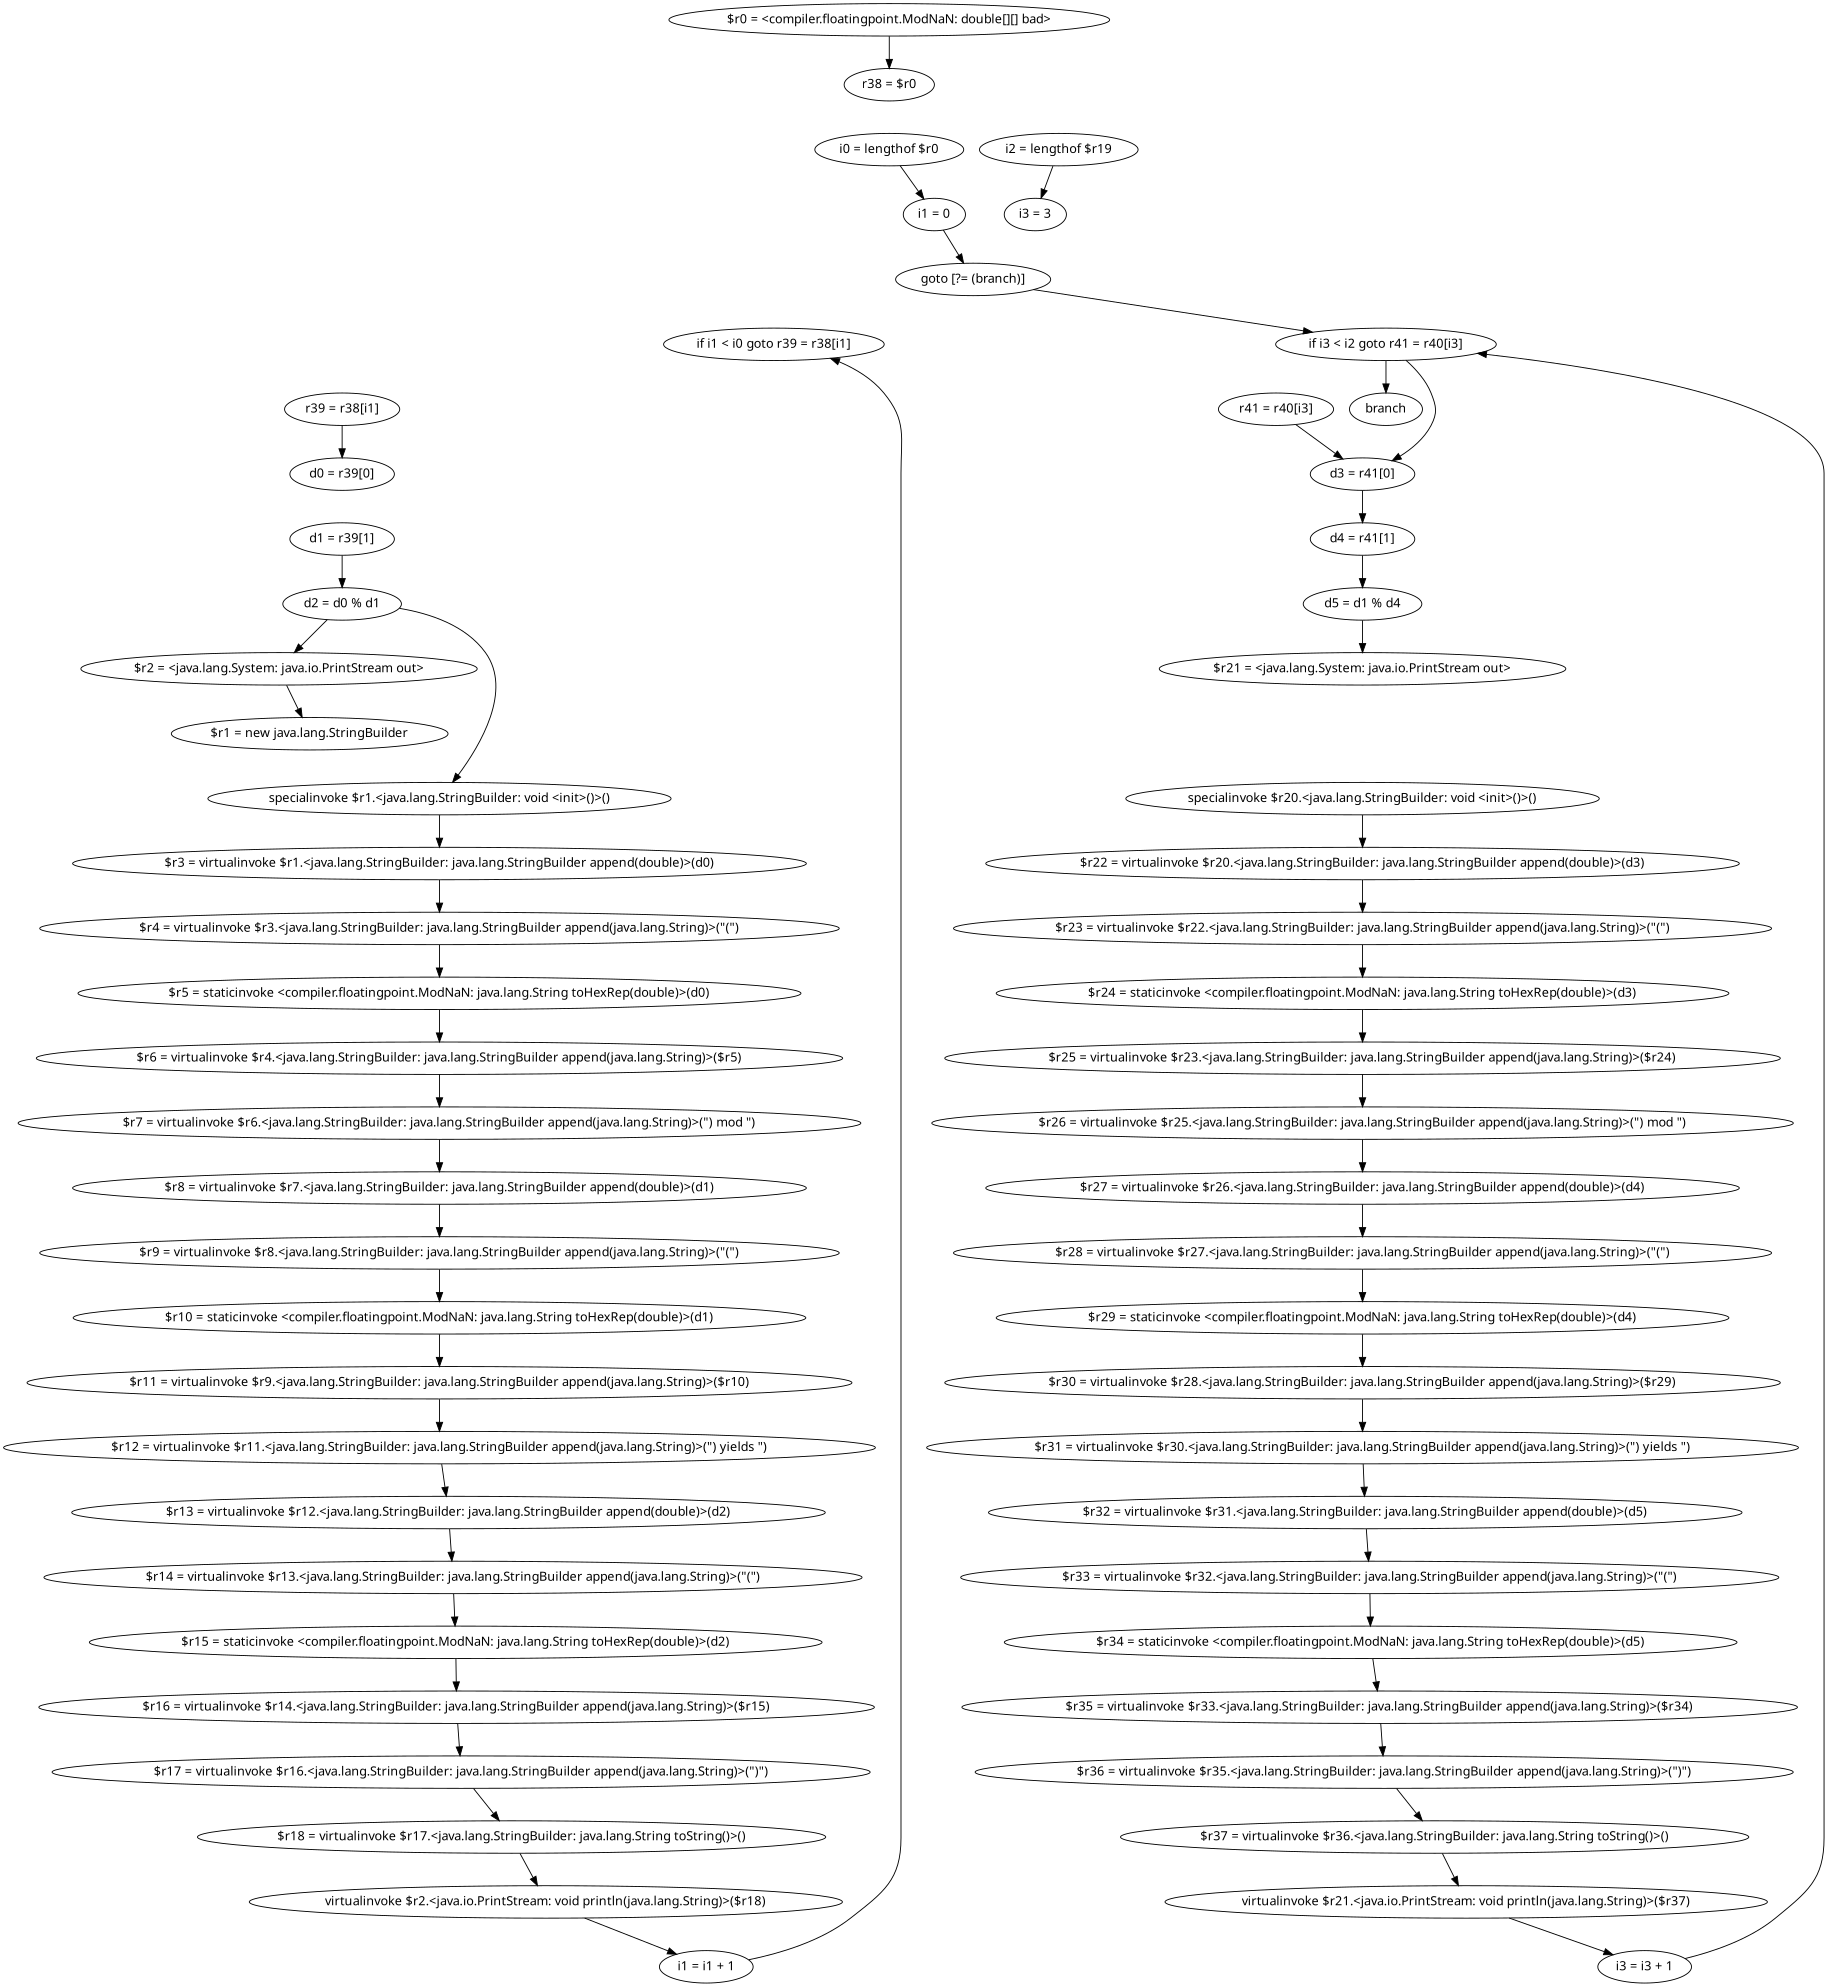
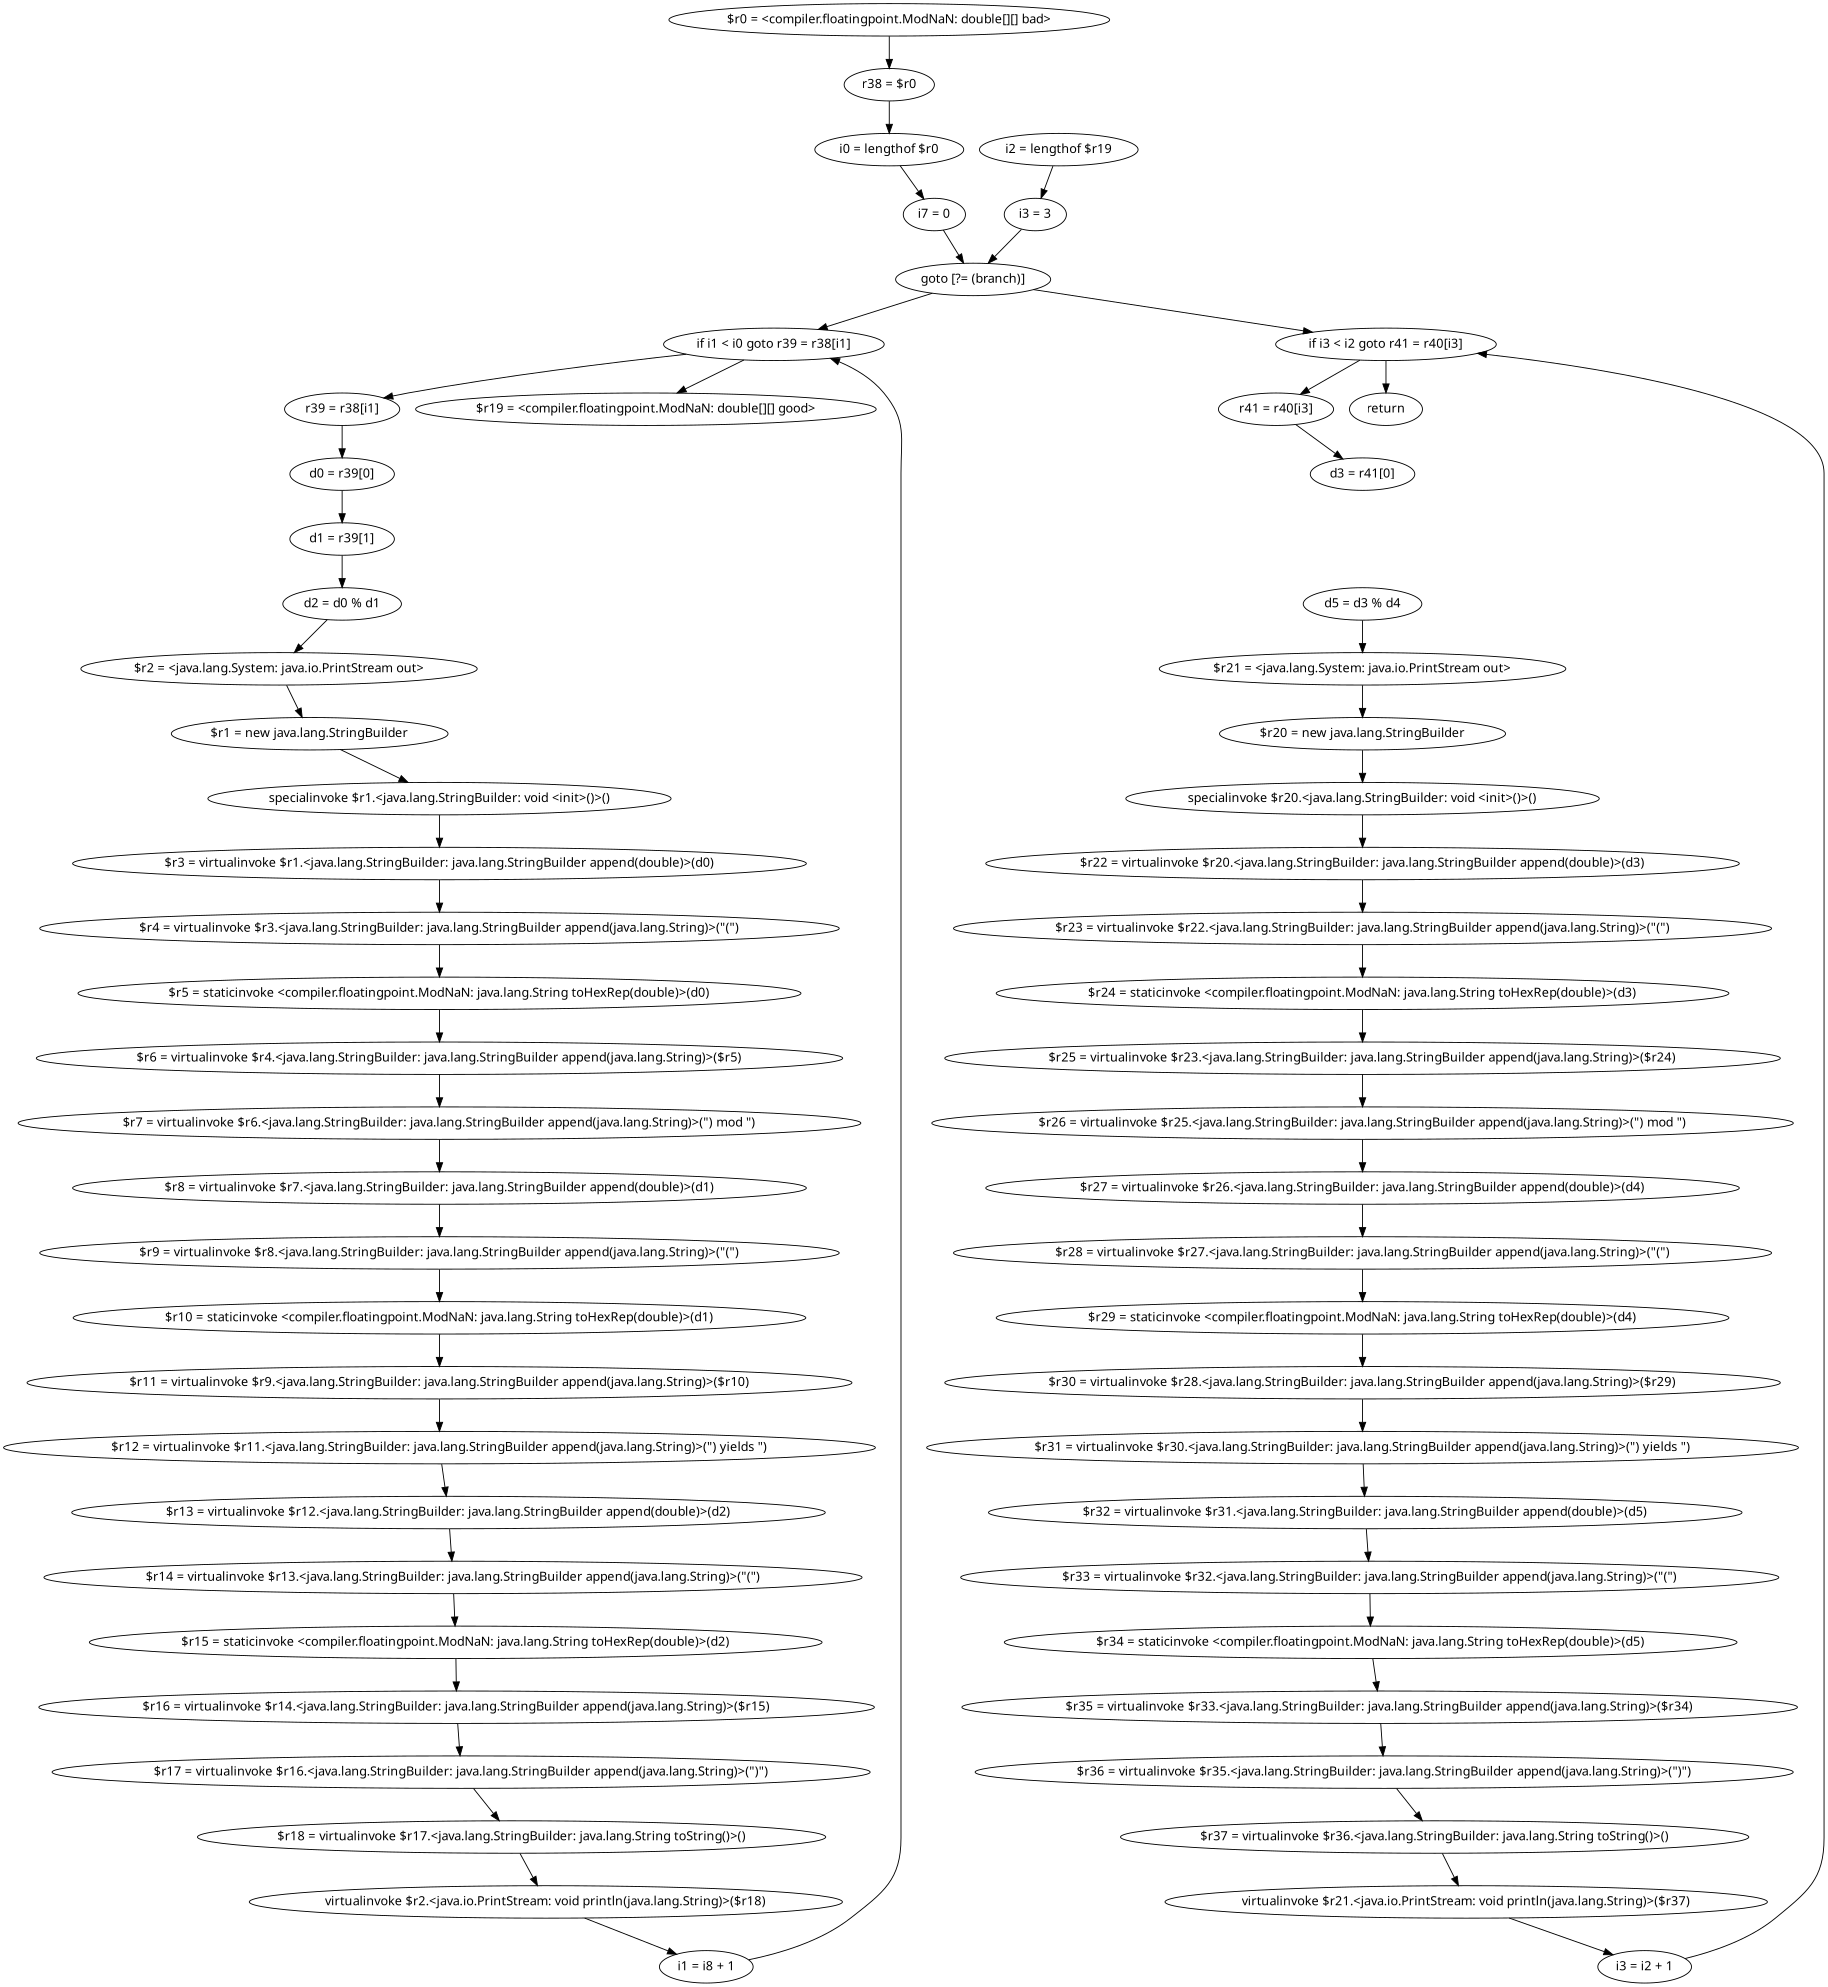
edge "r38 = $r0" -> "i0 = lengthof $r0": added
node "i1 = 0": label "i1 = 0" -> "i7 = 0"
edge "i3 = 3" -> "goto [?= (branch)]": added
edge "goto [?= (branch)]" -> "if i1 < i0 goto r39 = r38[i1]": added
edge "if i1 < i0 goto r39 = r38[i1]" -> "r39 = r38[i1]": added
node "$r19 = <compiler.floatingpoint.ModNaN: double[][] good>": added
node "branch": label "branch" -> "return"
edge "if i3 < i2 goto r41 = r40[i3]" -> "d3 = r41[0]": now "if i3 < i2 goto r41 = r40[i3]" -> "r41 = r40[i3]"
edge "d0 = r39[0]" -> "d1 = r39[1]": added
node "d4 = r41[1]": removed
node "d5 = d1 % d4": label "d5 = d1 % d4" -> "d5 = d3 % d4"
edge "d2 = d0 % d1" -> "specialinvoke $r1.<java.lang.StringBuilder: void <init>()>()": now "$r1 = new java.lang.StringBuilder" -> "specialinvoke $r1.<java.lang.StringBuilder: void <init>()>()"
node "$r20 = new java.lang.StringBuilder": added
node "i1 = i1 + 1": label "i1 = i1 + 1" -> "i1 = i8 + 1"
node "i3 = i3 + 1": label "i3 = i3 + 1" -> "i3 = i2 + 1"
